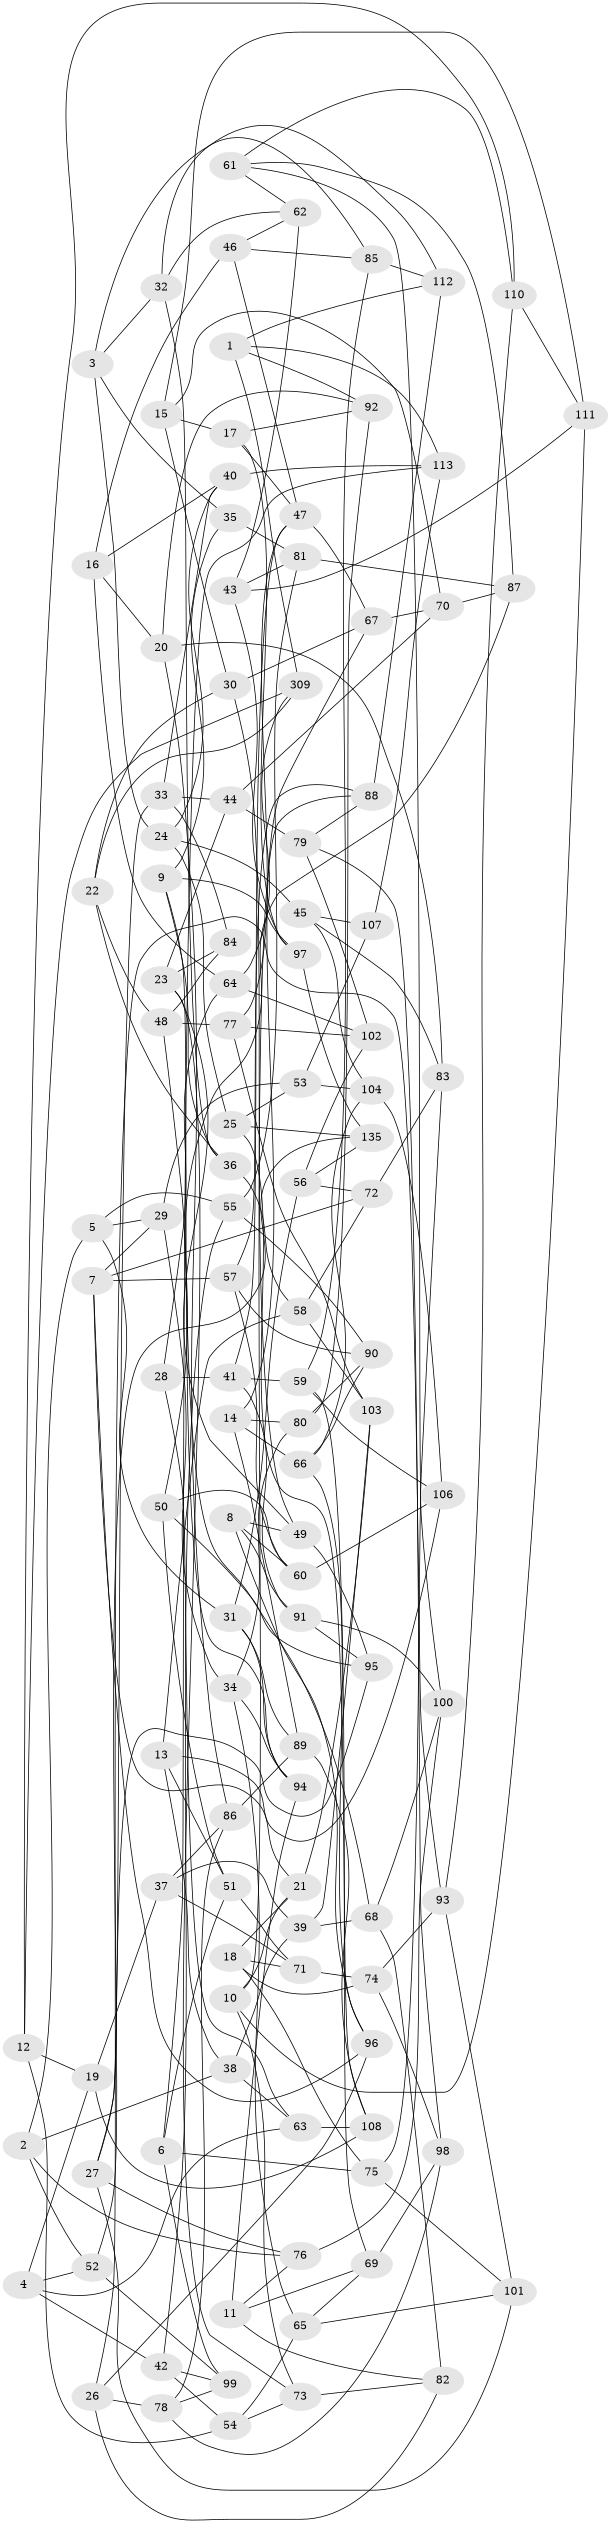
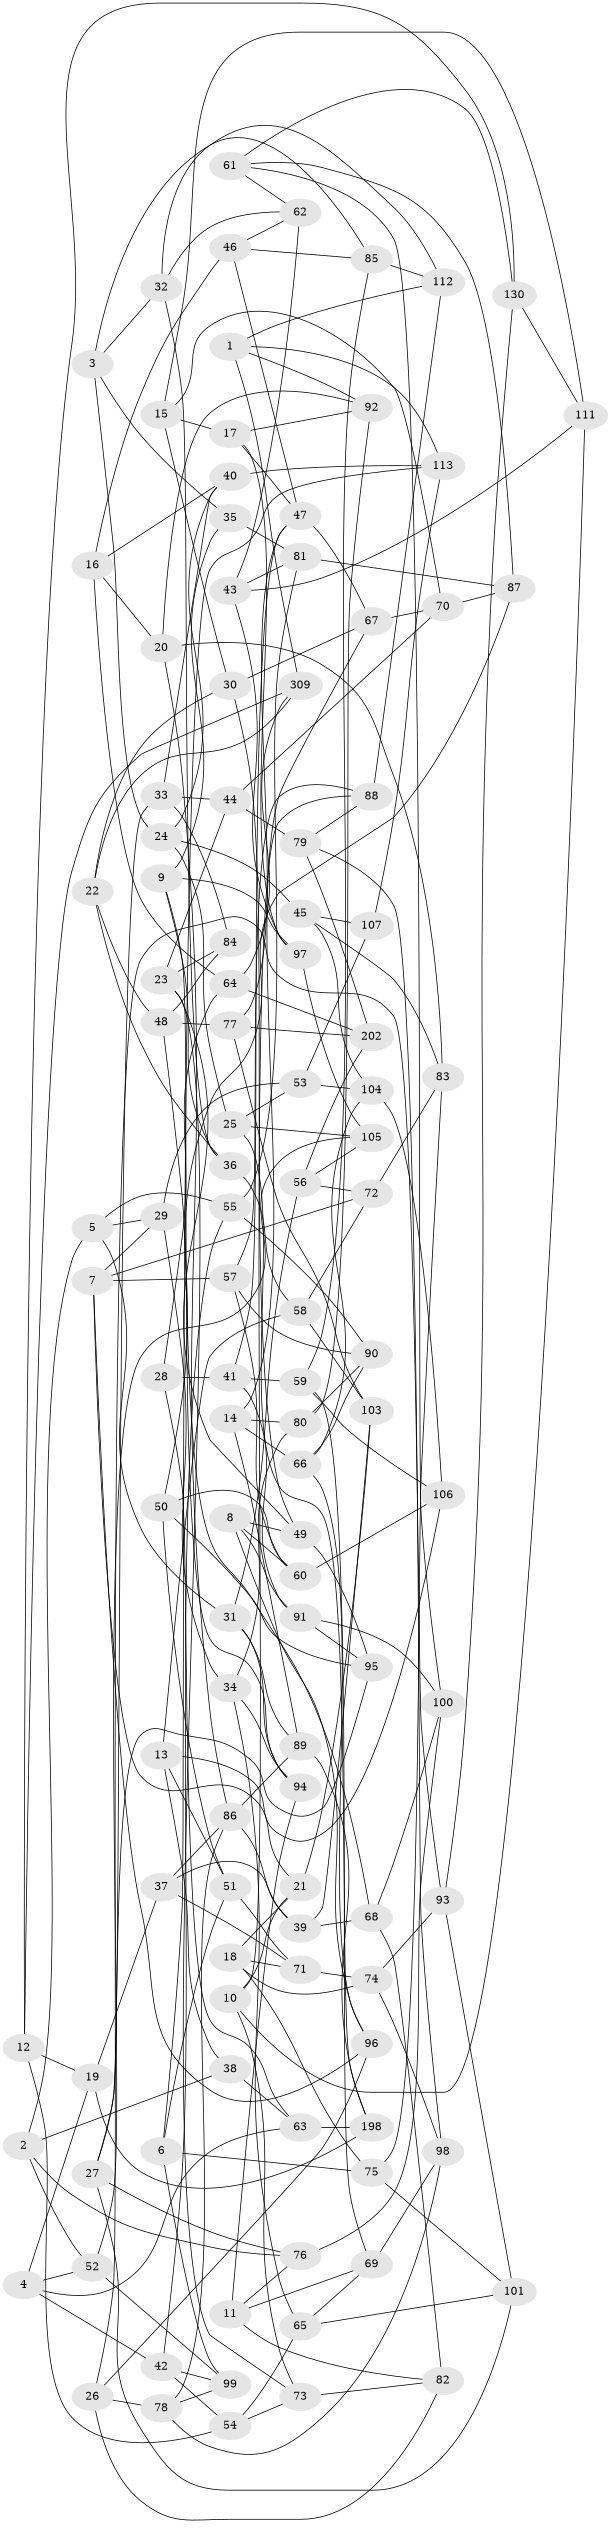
node "110": label "110" -> "130"
node "102": label "102" -> "202"
node "135": label "135" -> "105"
edge "39" -- "38": now "39" -- "86"
node "108": label "108" -> "198"
